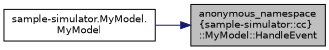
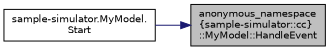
node "sample-simulator.MyModel. MyModel": label "sample-simulator.MyModel. MyModel" -> "sample-simulator.MyModel. Start"
